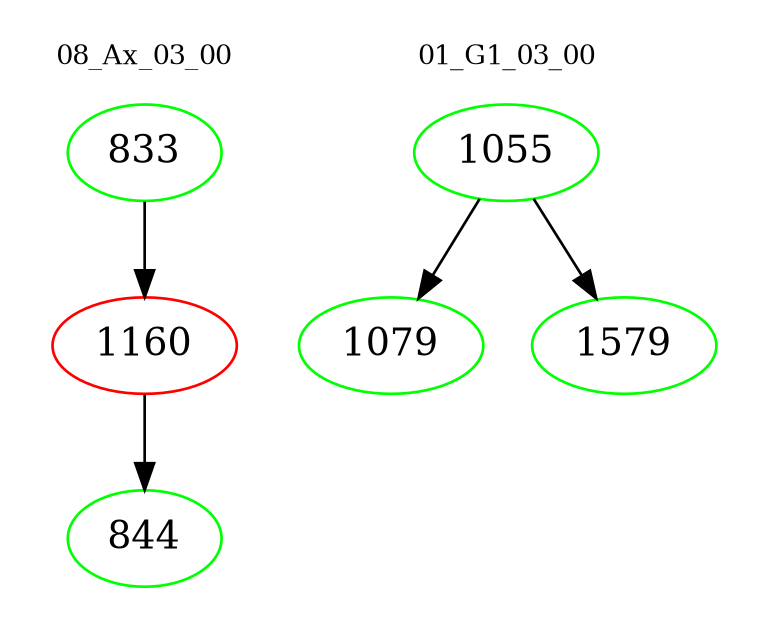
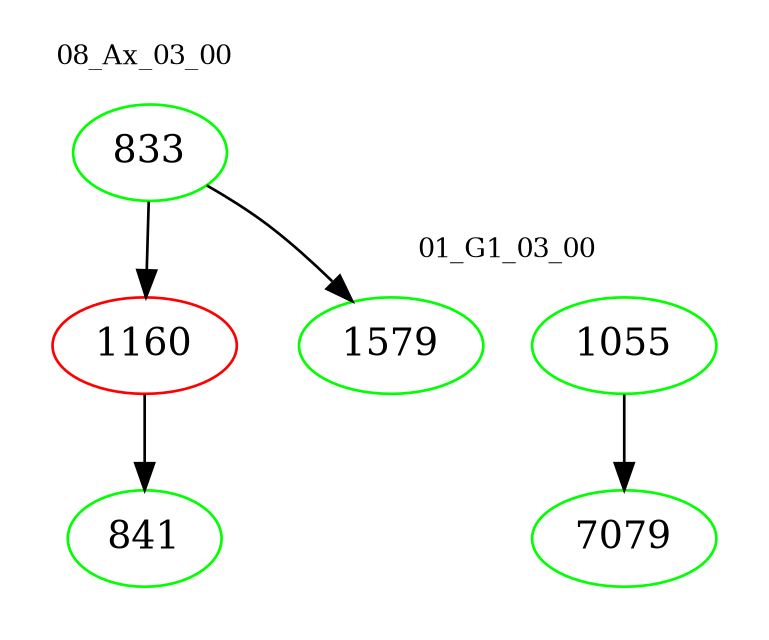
edge "1055" -> "1579": now "833" -> "1579"
node "1079": label "1079" -> "7079"
node "844": label "844" -> "841"
